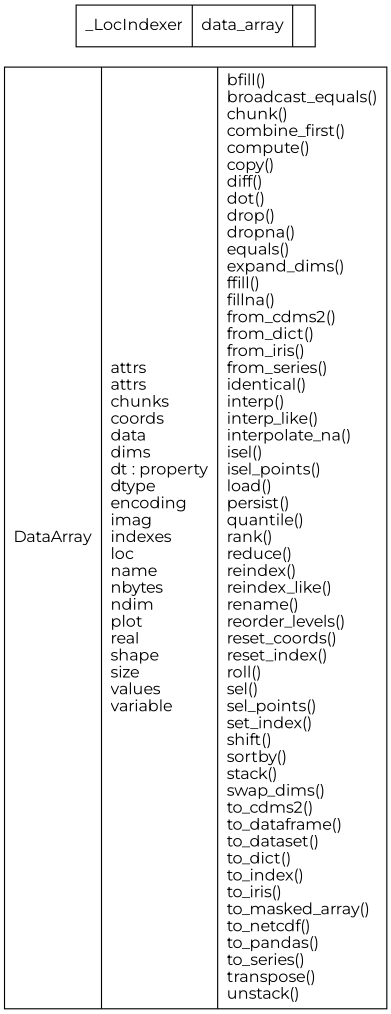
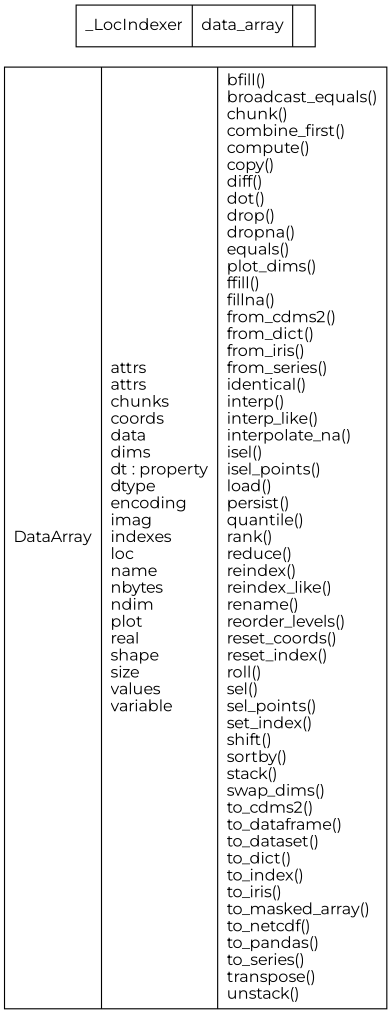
node "DataArray": text "expand_dims()" -> "plot_dims()"
